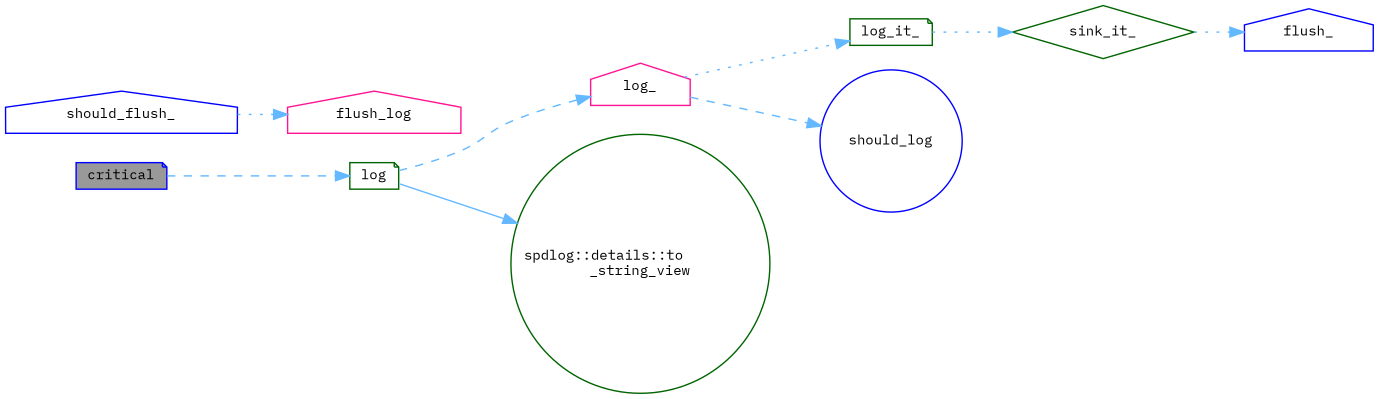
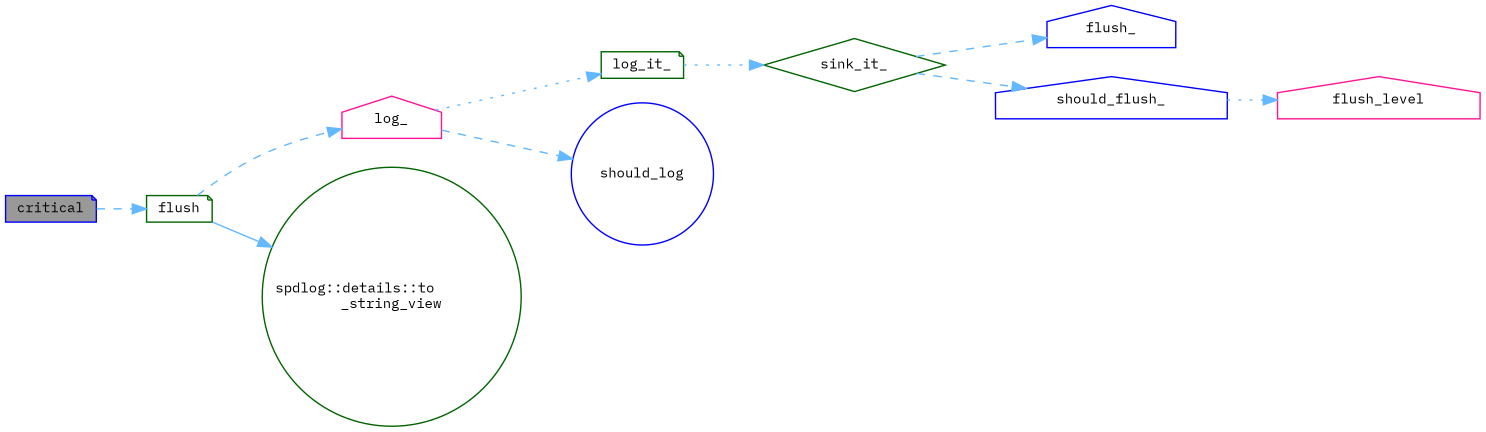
edge "sink_it_" -> "flush_": style dotted -> dashed
edge "sink_it_" -> "should_flush_": added
node "flush_log": label "flush_log" -> "flush_level"
node "log": label "log" -> "flush"
